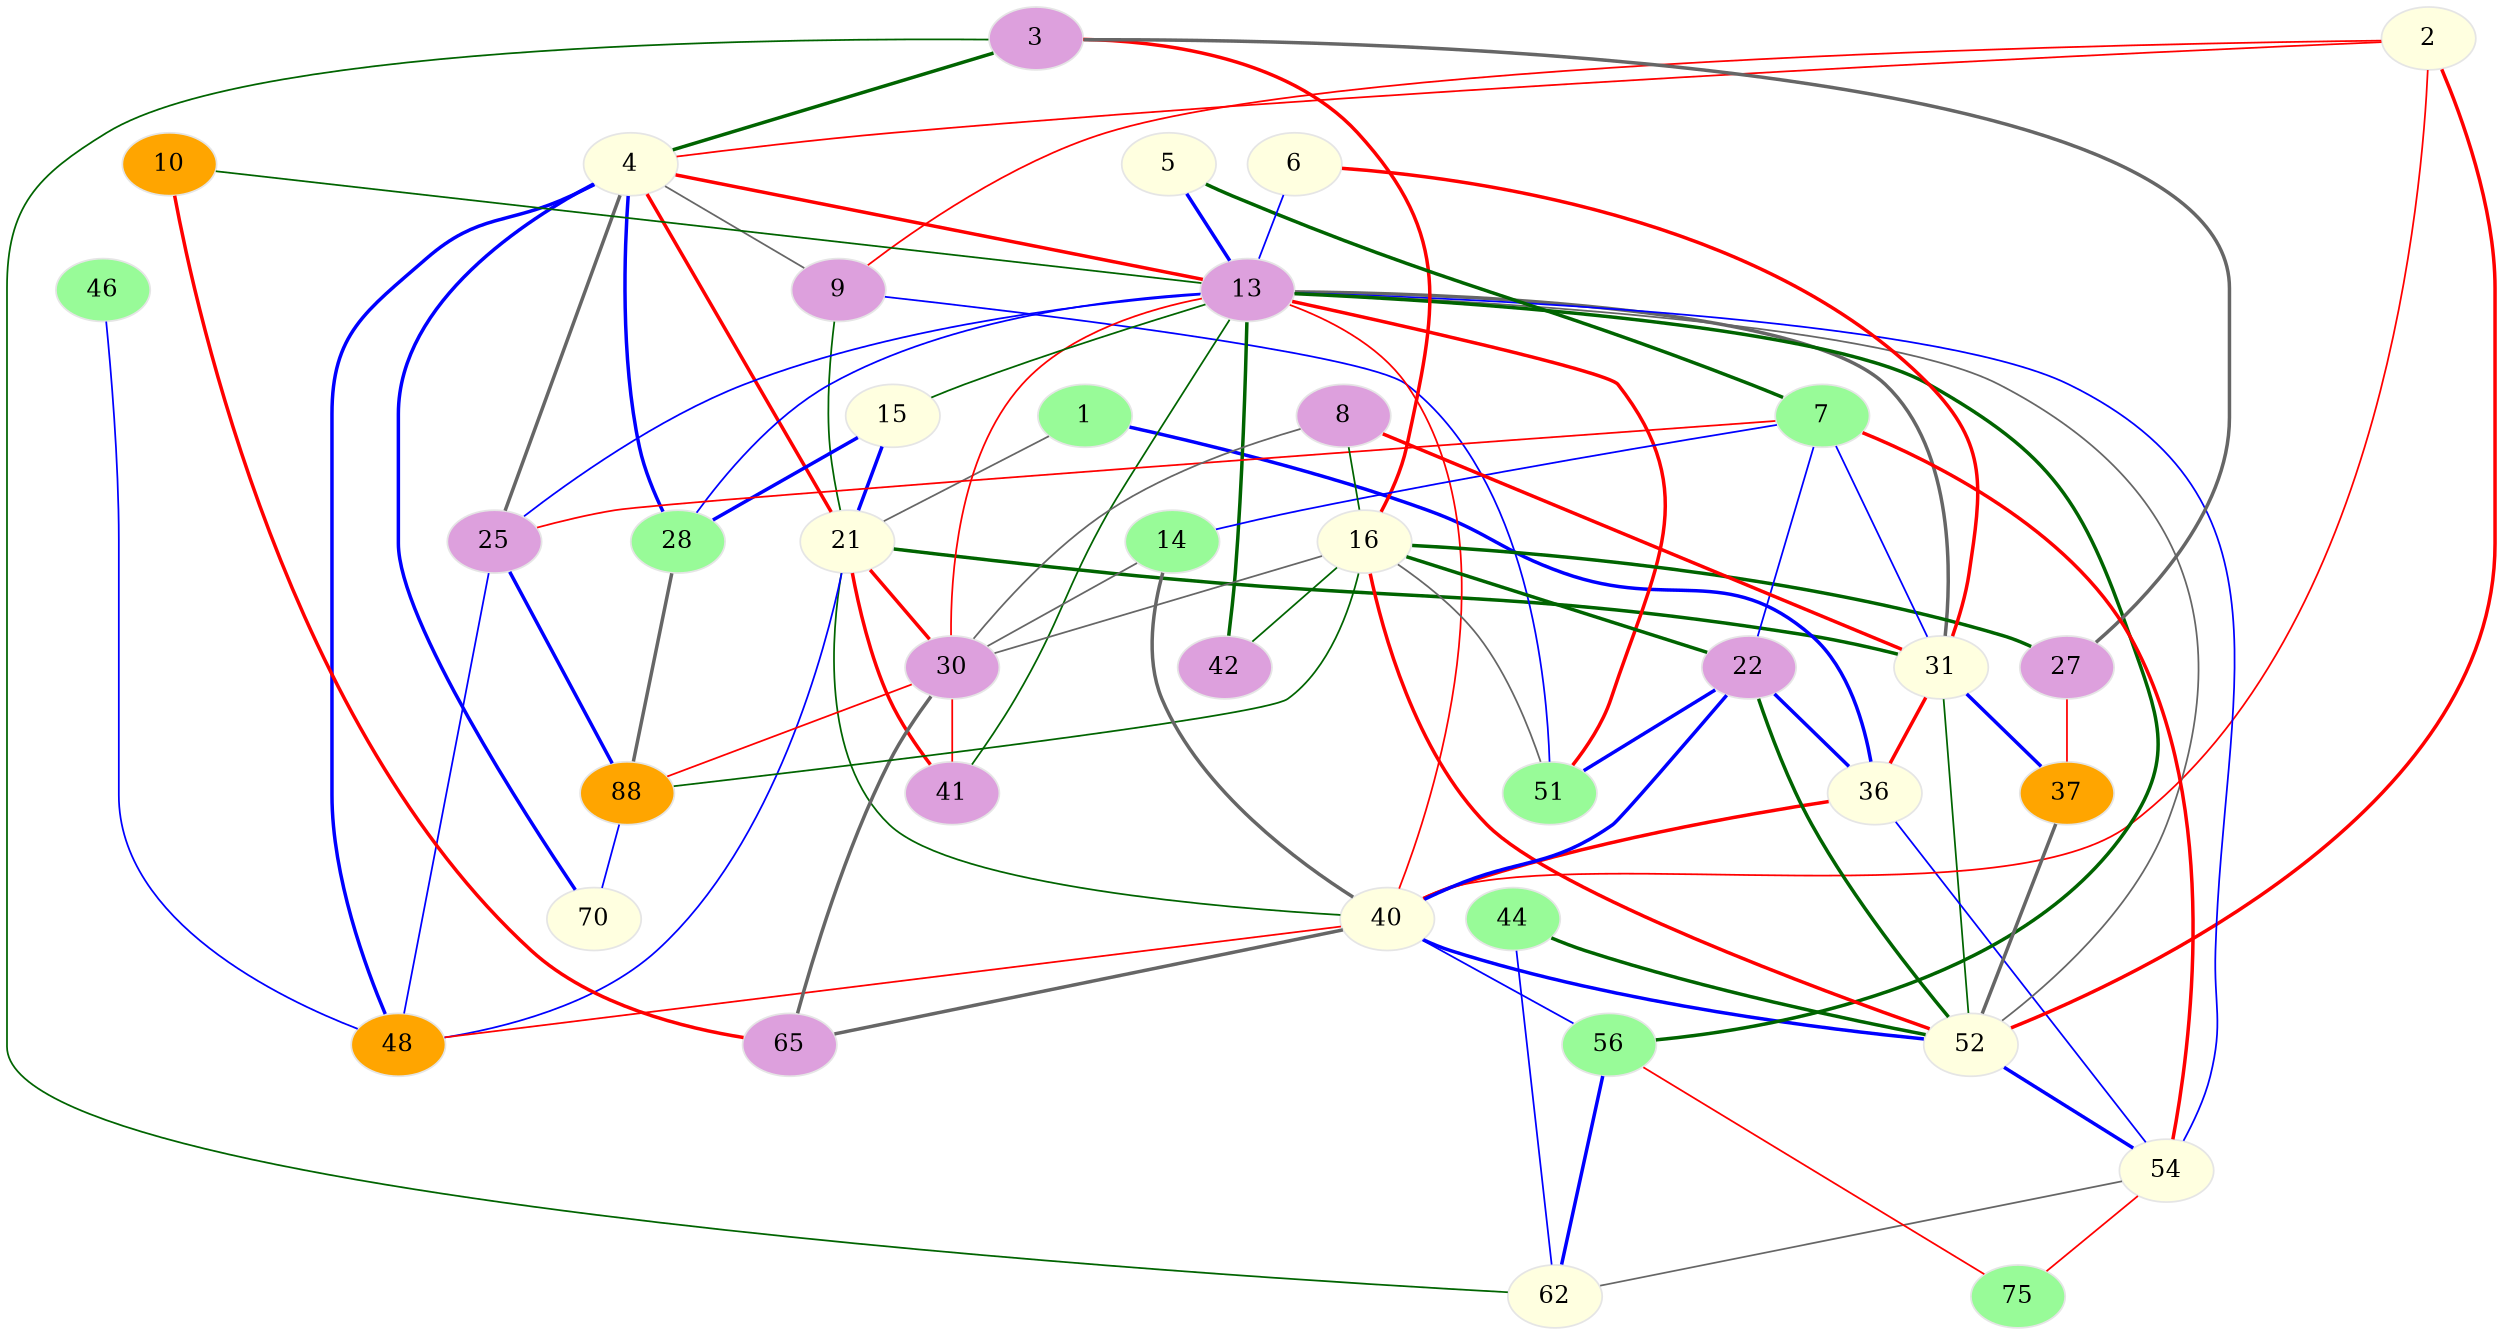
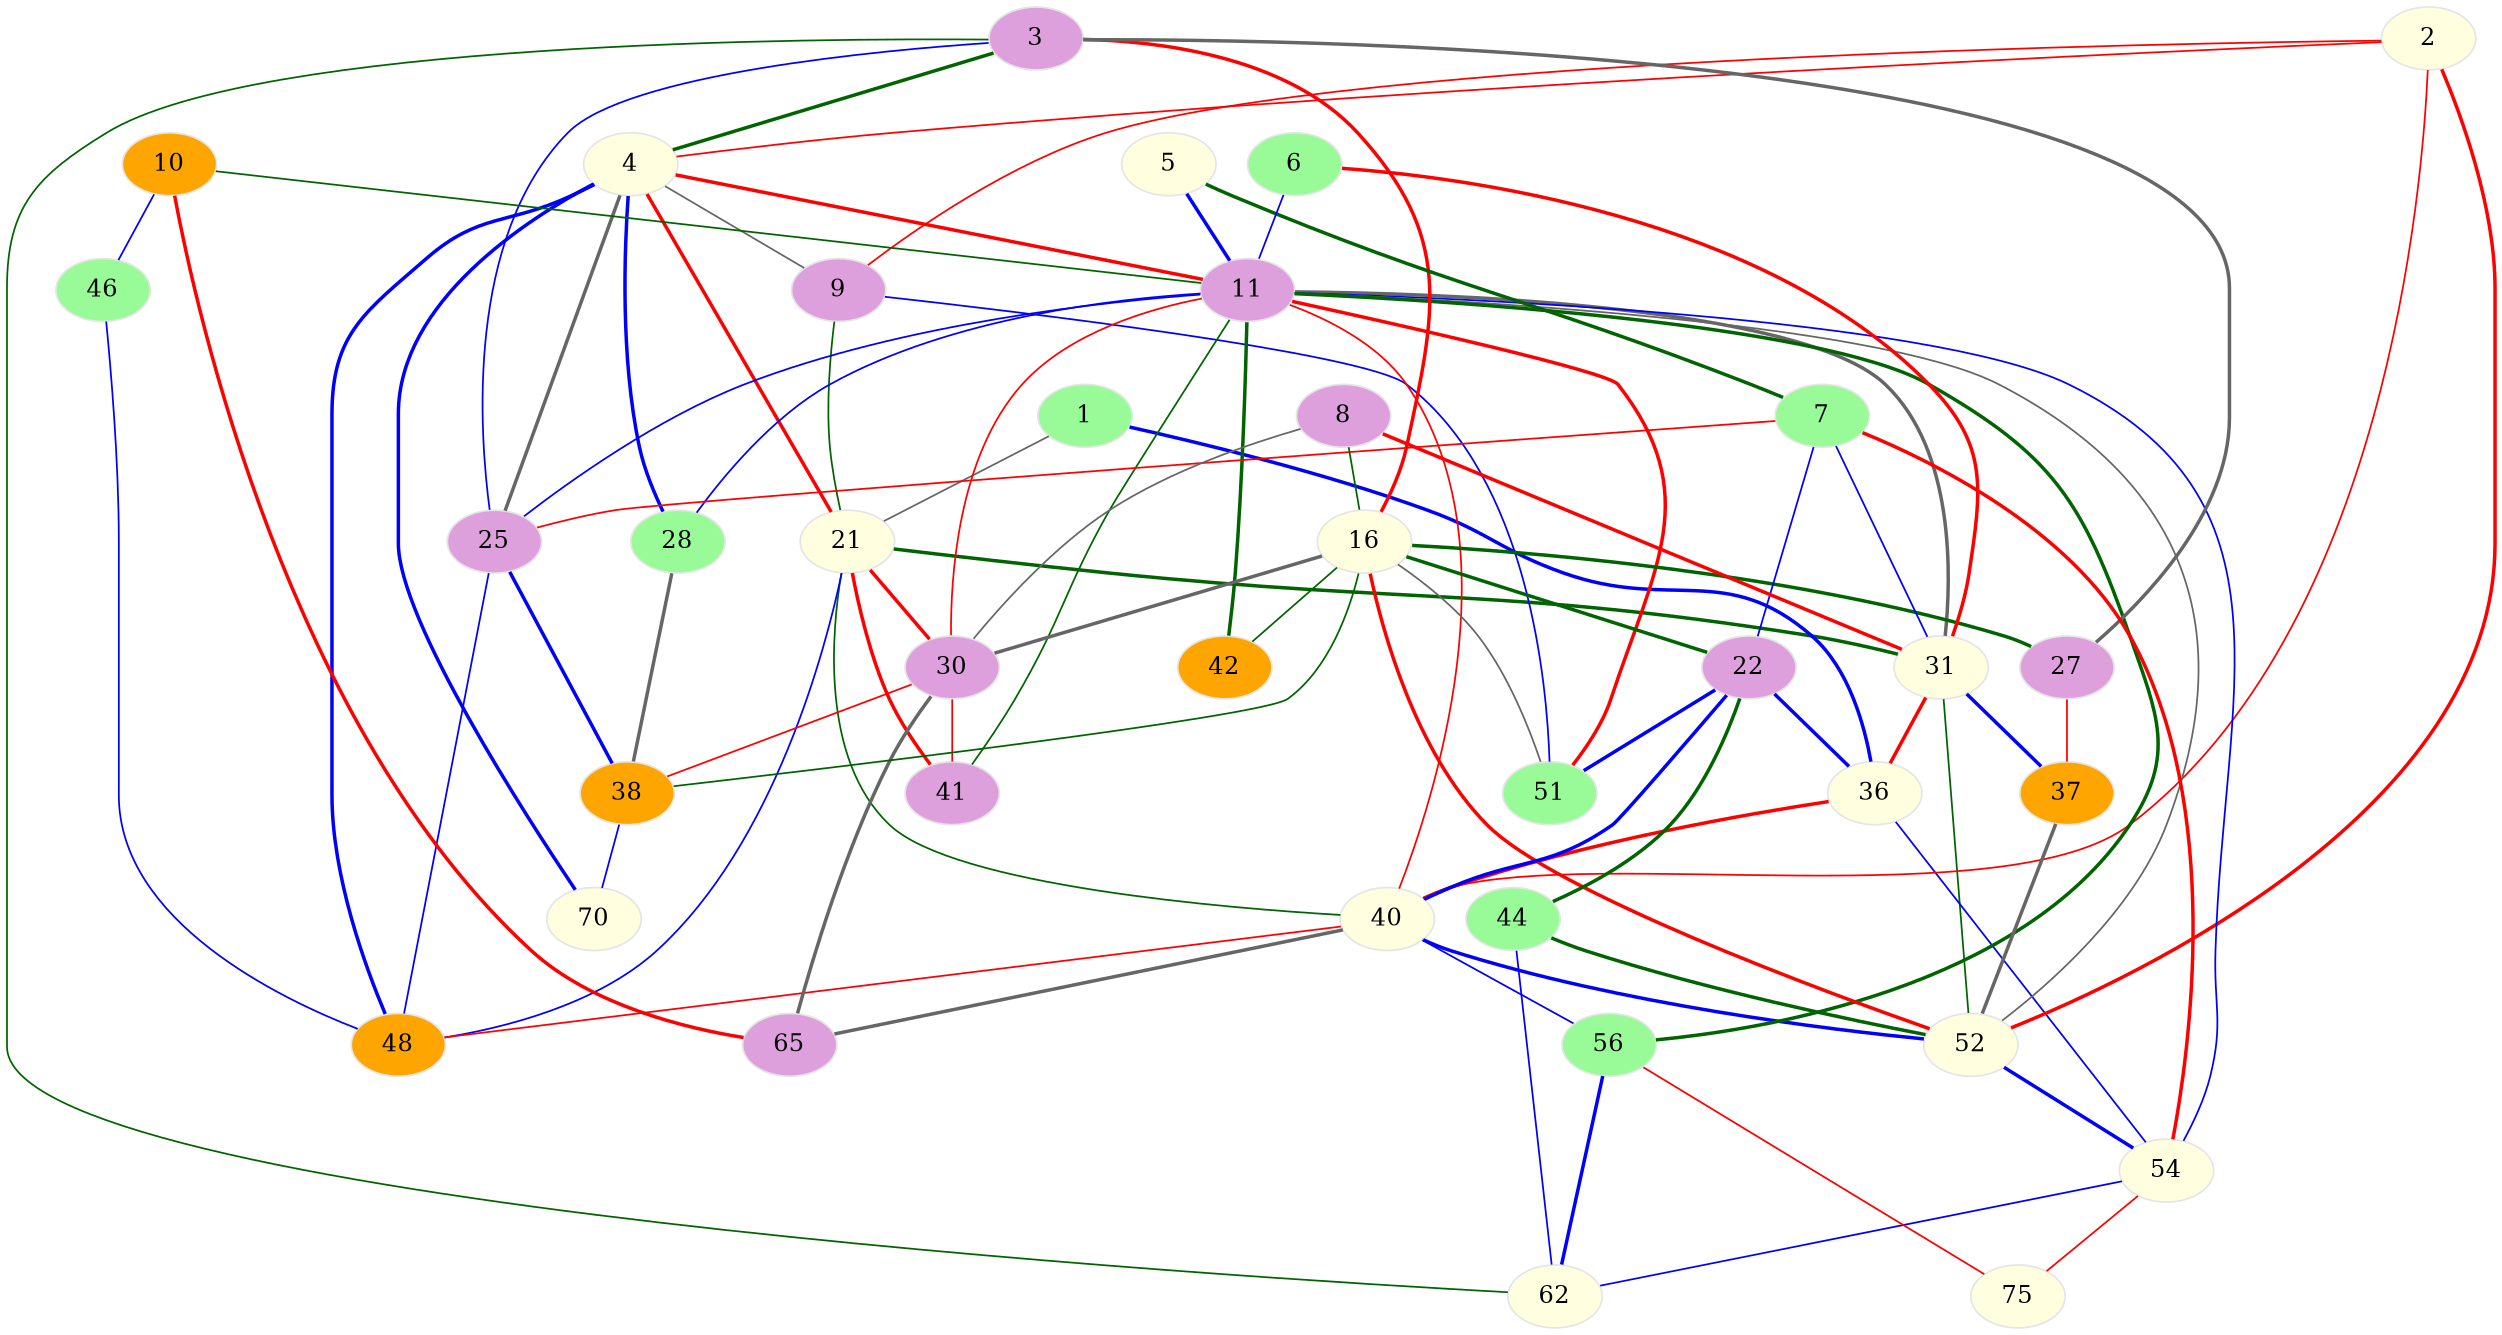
edge "3" -- "25": added
node "6": fillcolor lightyellow -> palegreen
edge "10" -- "46": added
node "13": label "13" -> "11"
node "15": removed
node "14": removed
edge "16" -- "30": style solid -> bold
node "42": fillcolor plum -> orange
node "88": label "88" -> "38"
edge "22" -- "52": now "22" -- "44"
edge "54" -- "62": color gray40 -> blue
node "75": fillcolor palegreen -> lightyellow
